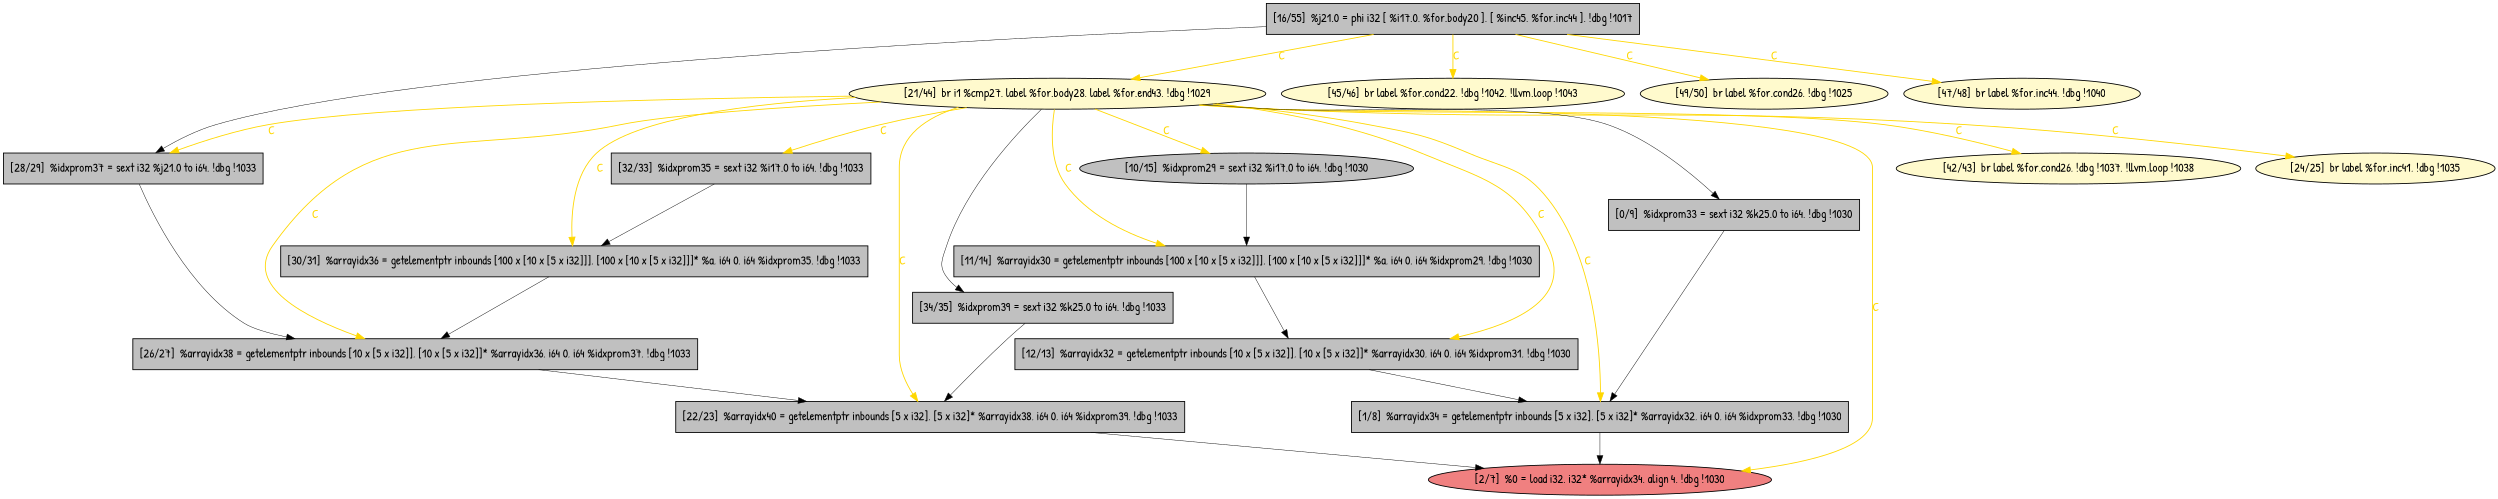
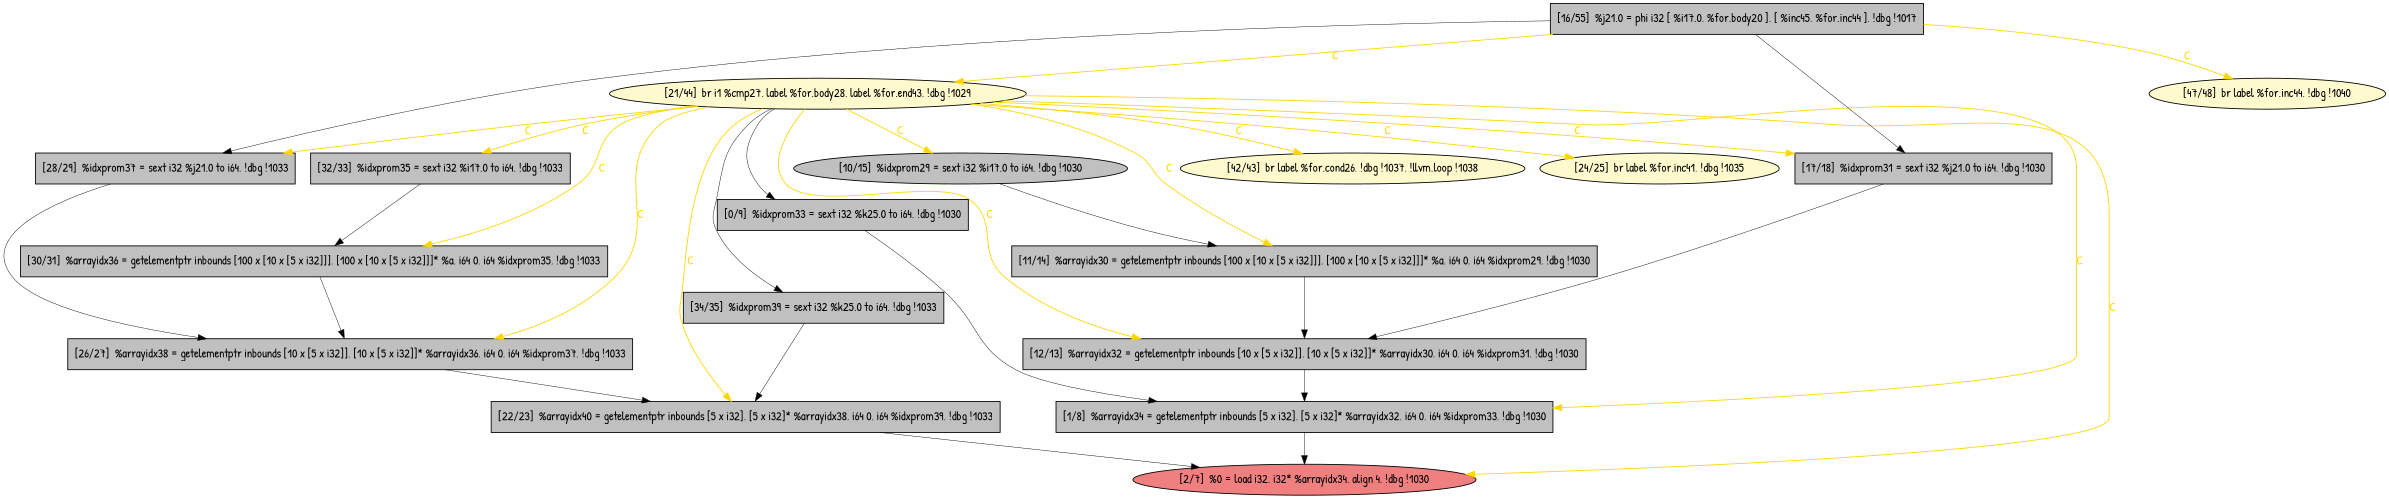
node "[45/46]  br label %for.cond22, !dbg !1042, !llvm.loop !1043": removed
node "[49/50]  br label %for.cond26, !dbg !1025": removed
node "[17/18]  %idxprom31 = sext i32 %j21.0 to i64, !dbg !1030": added
